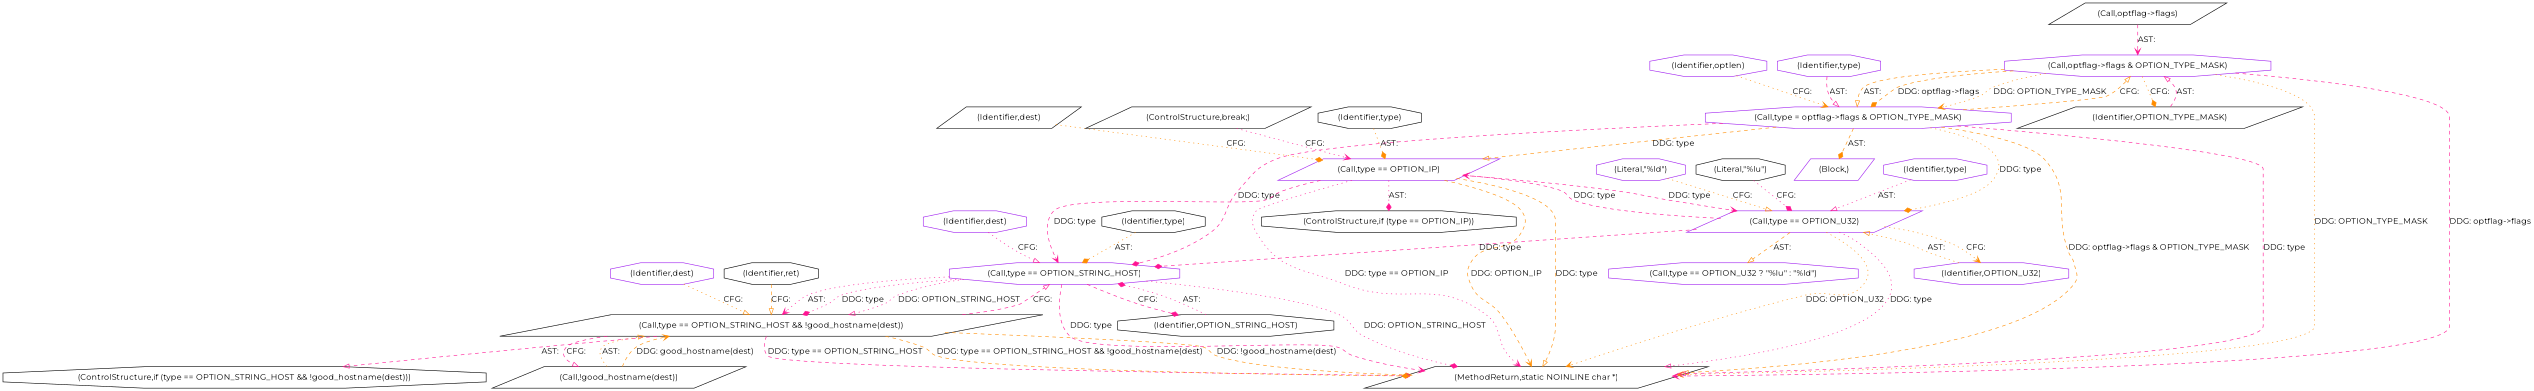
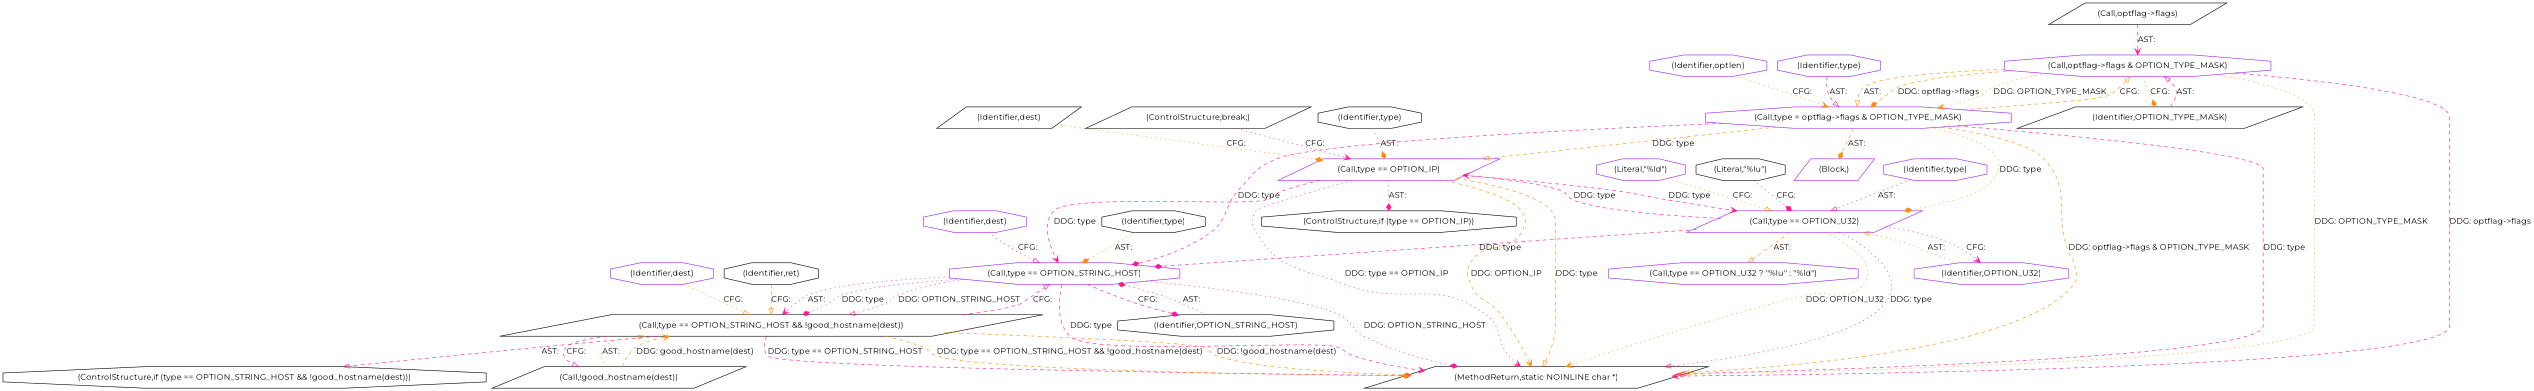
edge "(Call,type == OPTION_U32)" -> "(Identifier,OPTION_U32)": color darkorange -> deeppink
